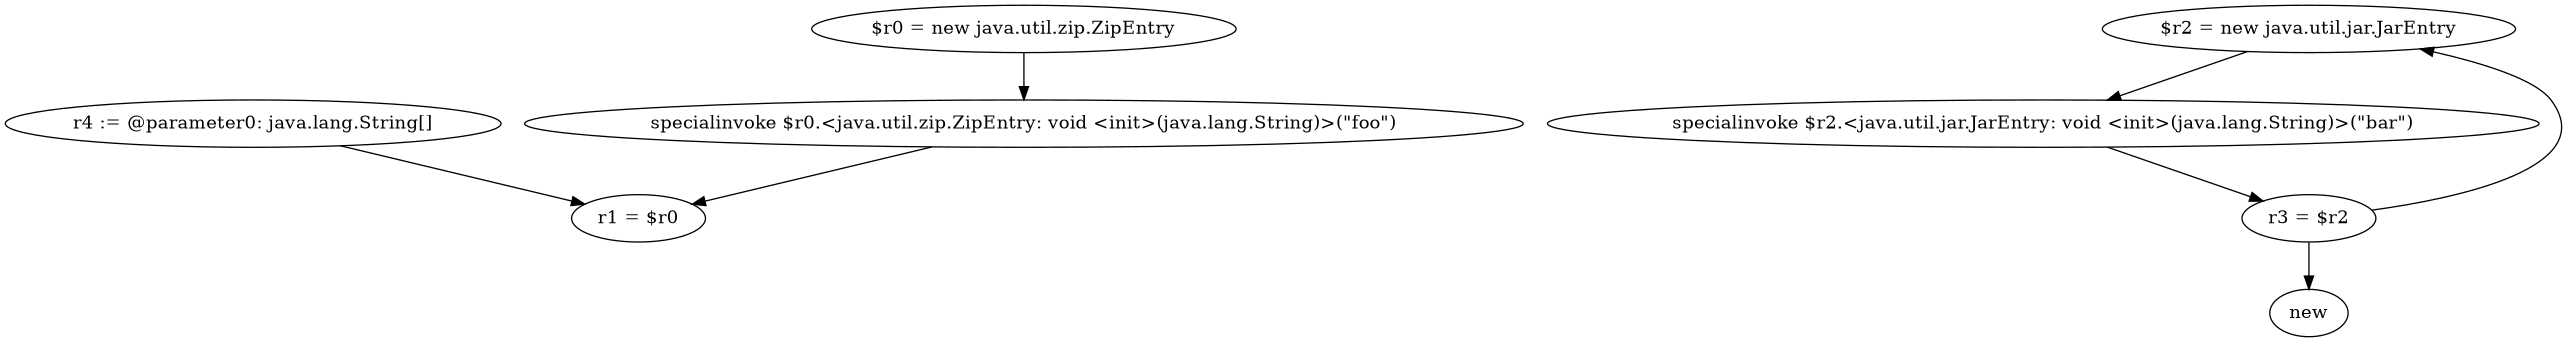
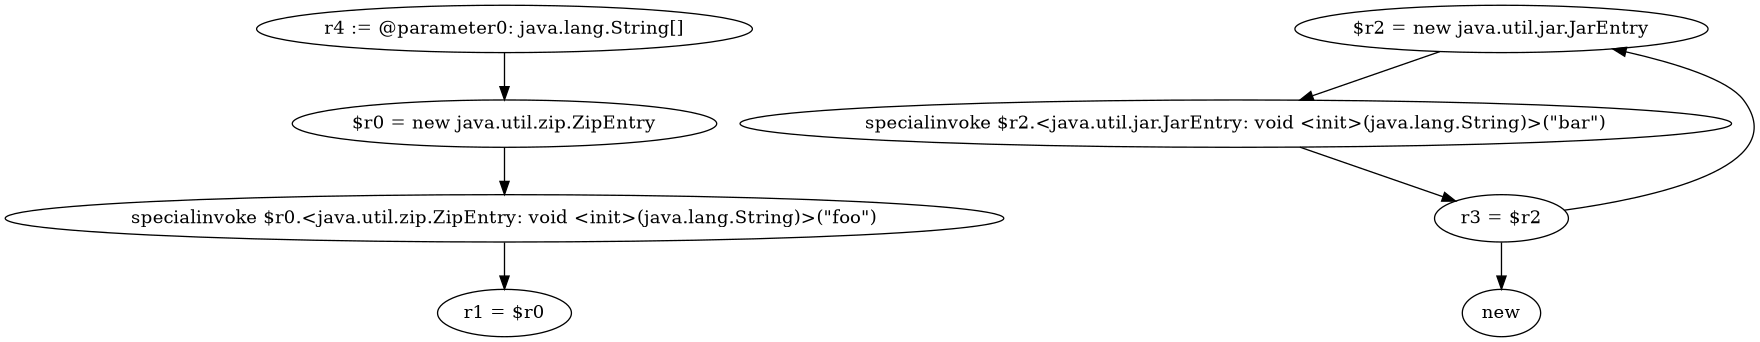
edge "r4 := @parameter0: java.lang.String[]" -> "r1 = $r0": now "r4 := @parameter0: java.lang.String[]" -> "$r0 = new java.util.zip.ZipEntry"
